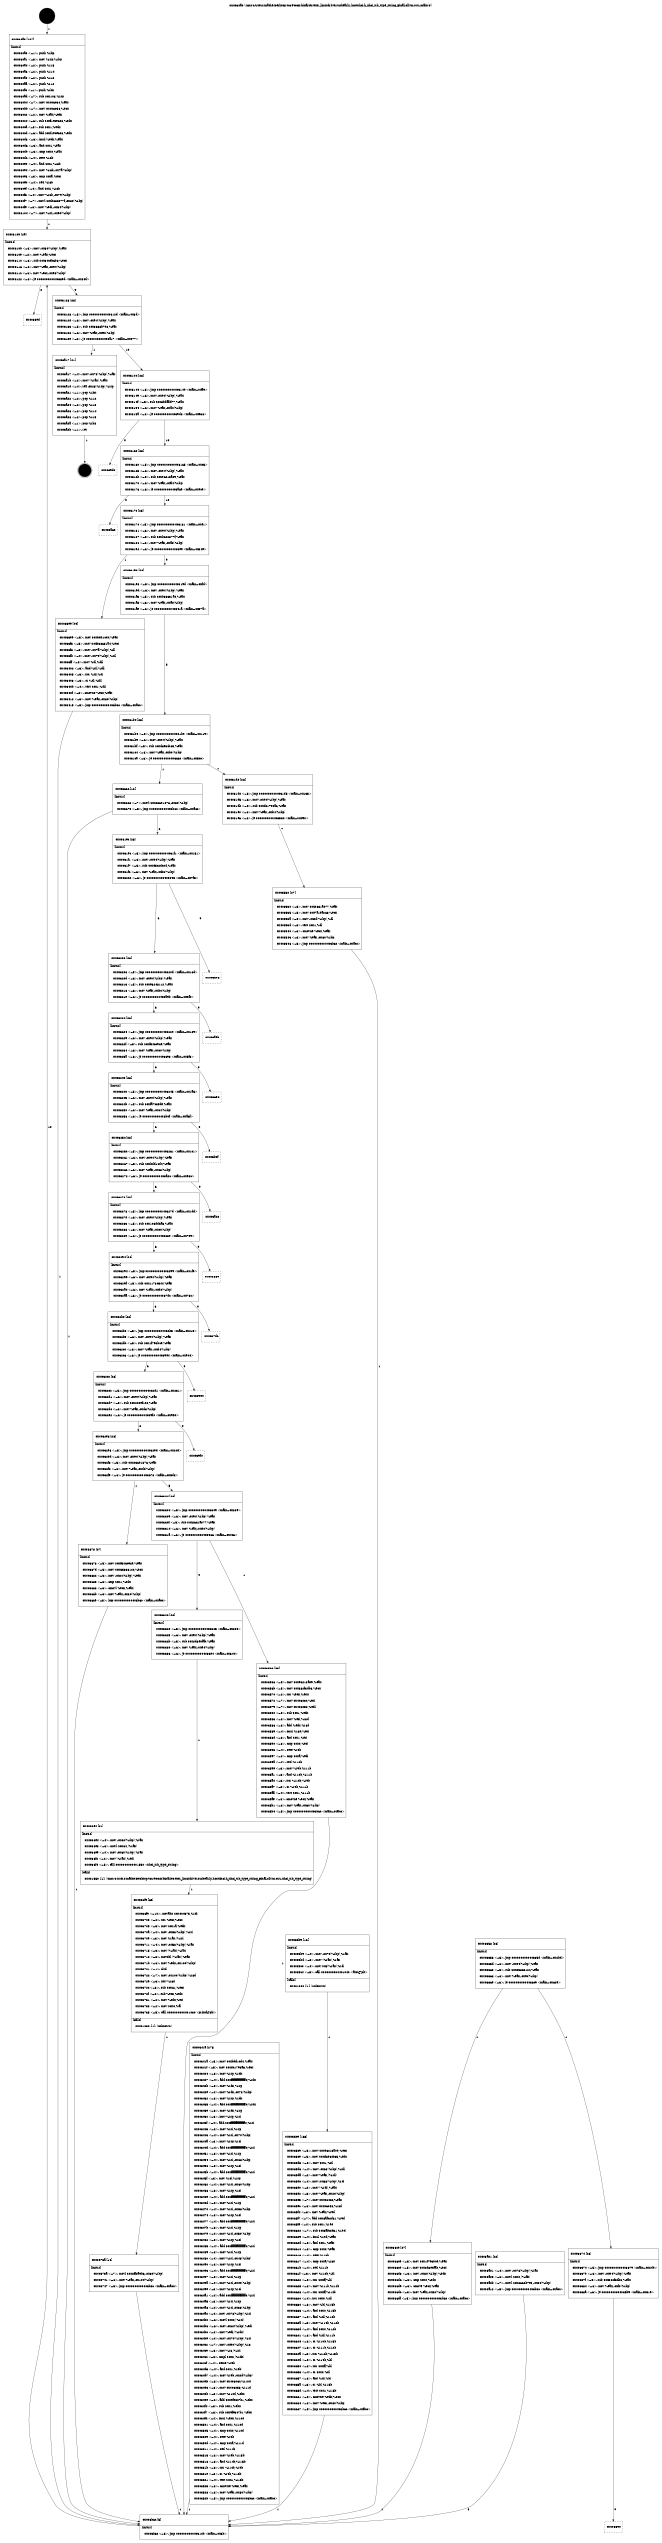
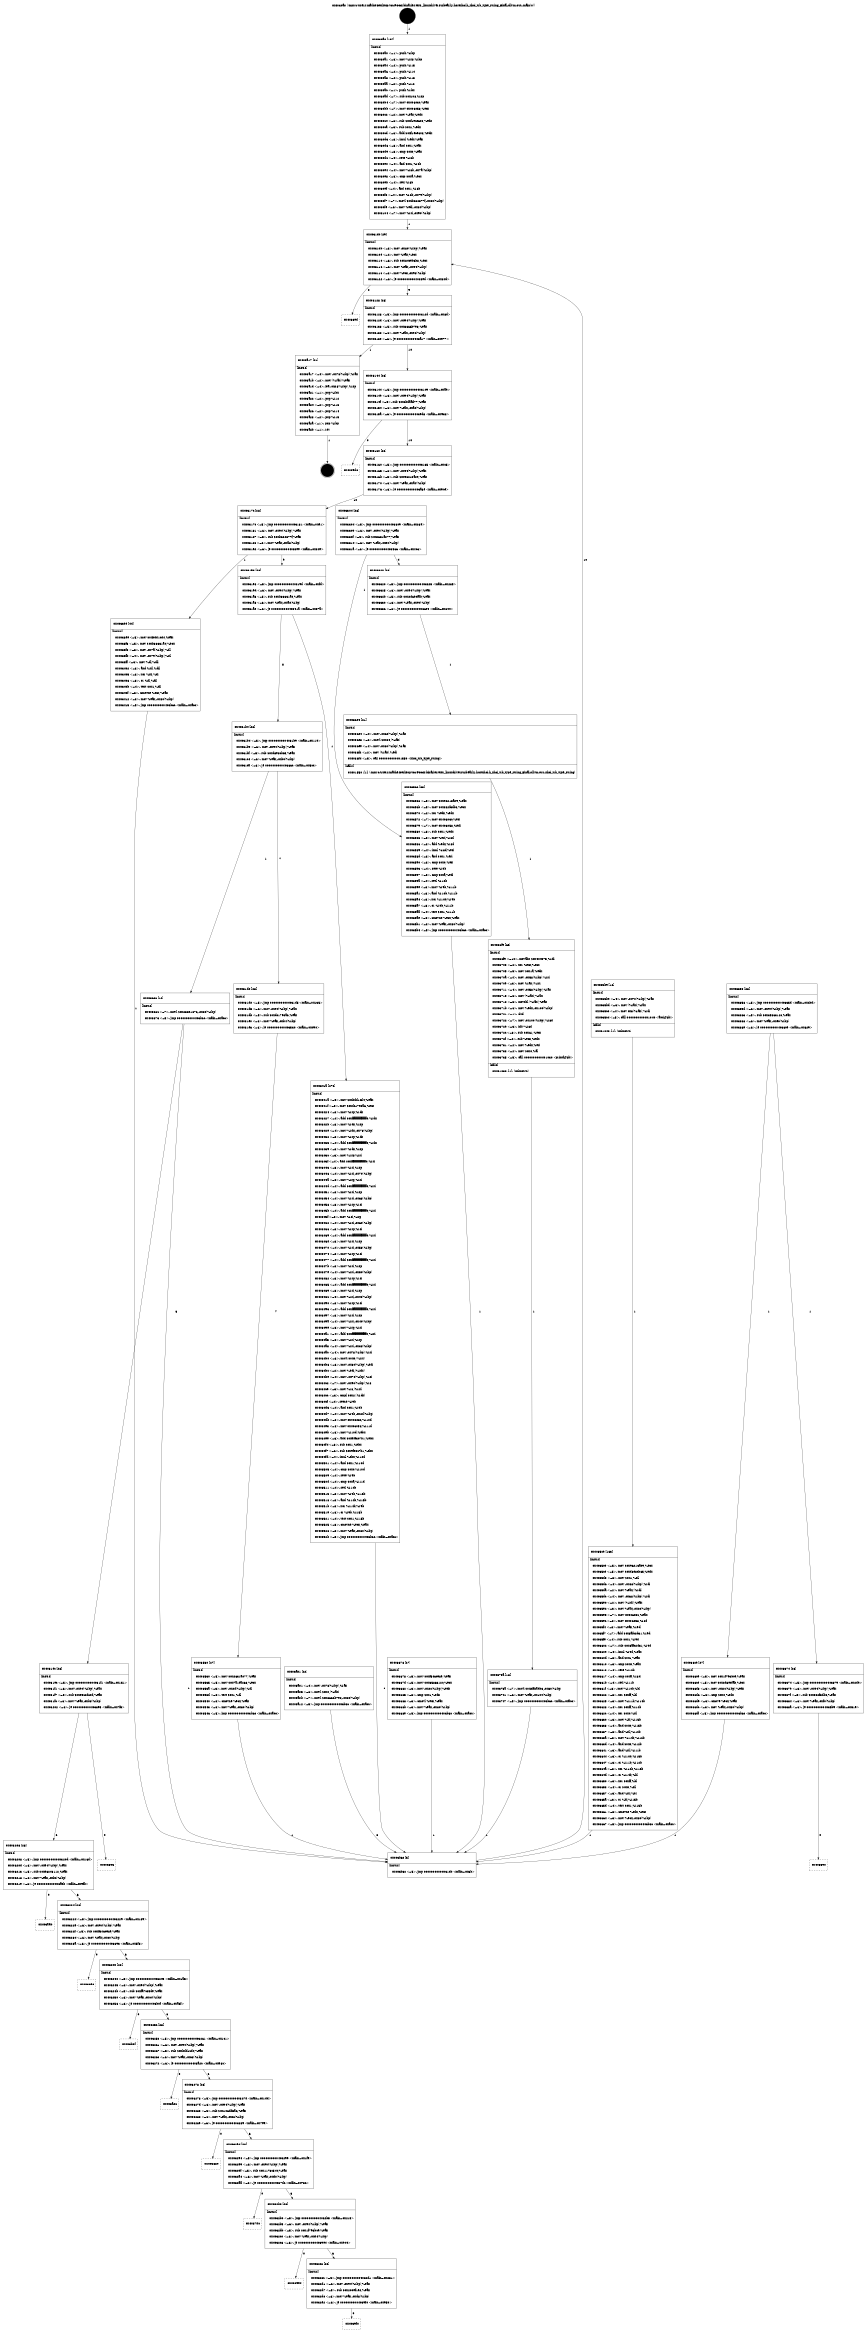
node "0x403a6e": removed
edge "0x403198 [28]" -> "0x40341a [278]": added, label "1"
node "0x4032e8 [28]": removed
